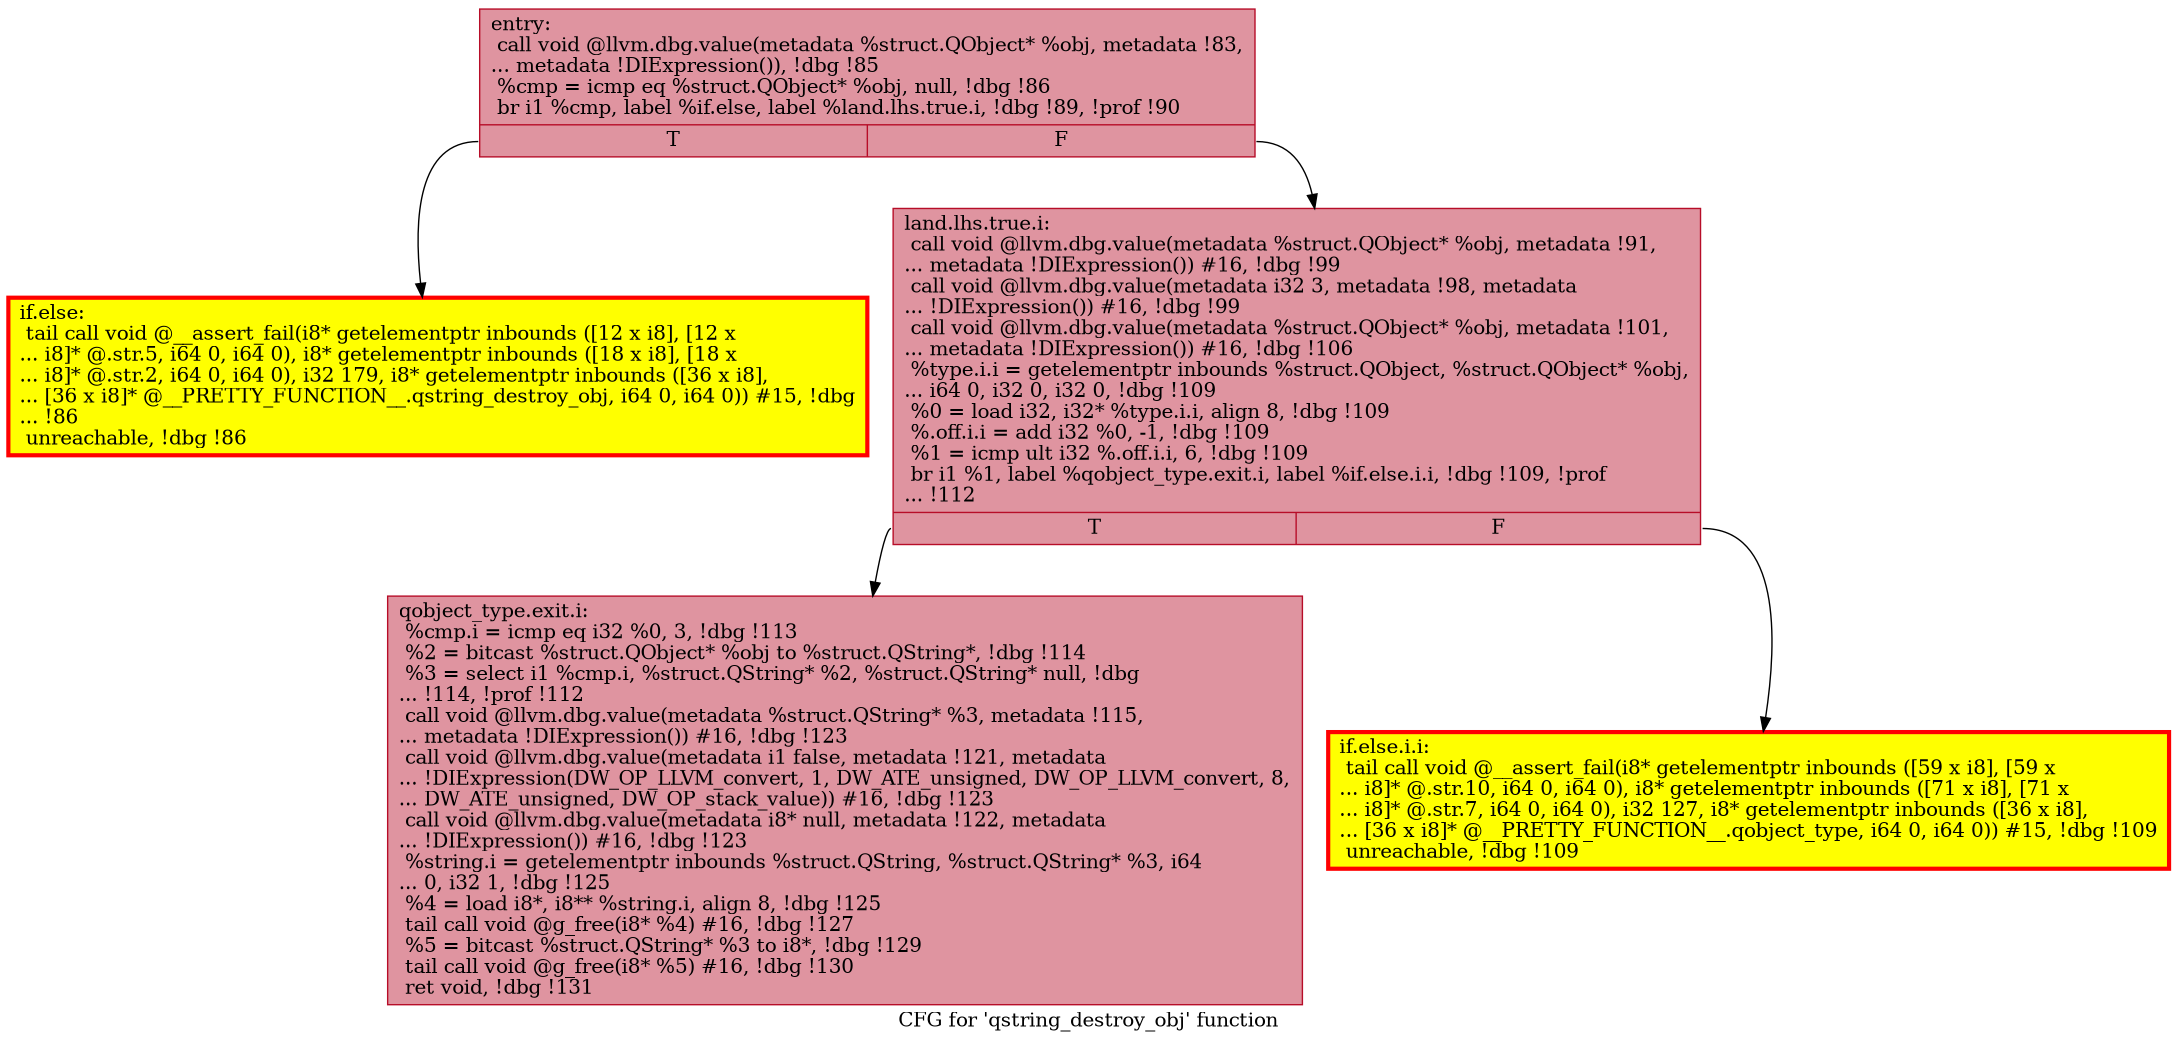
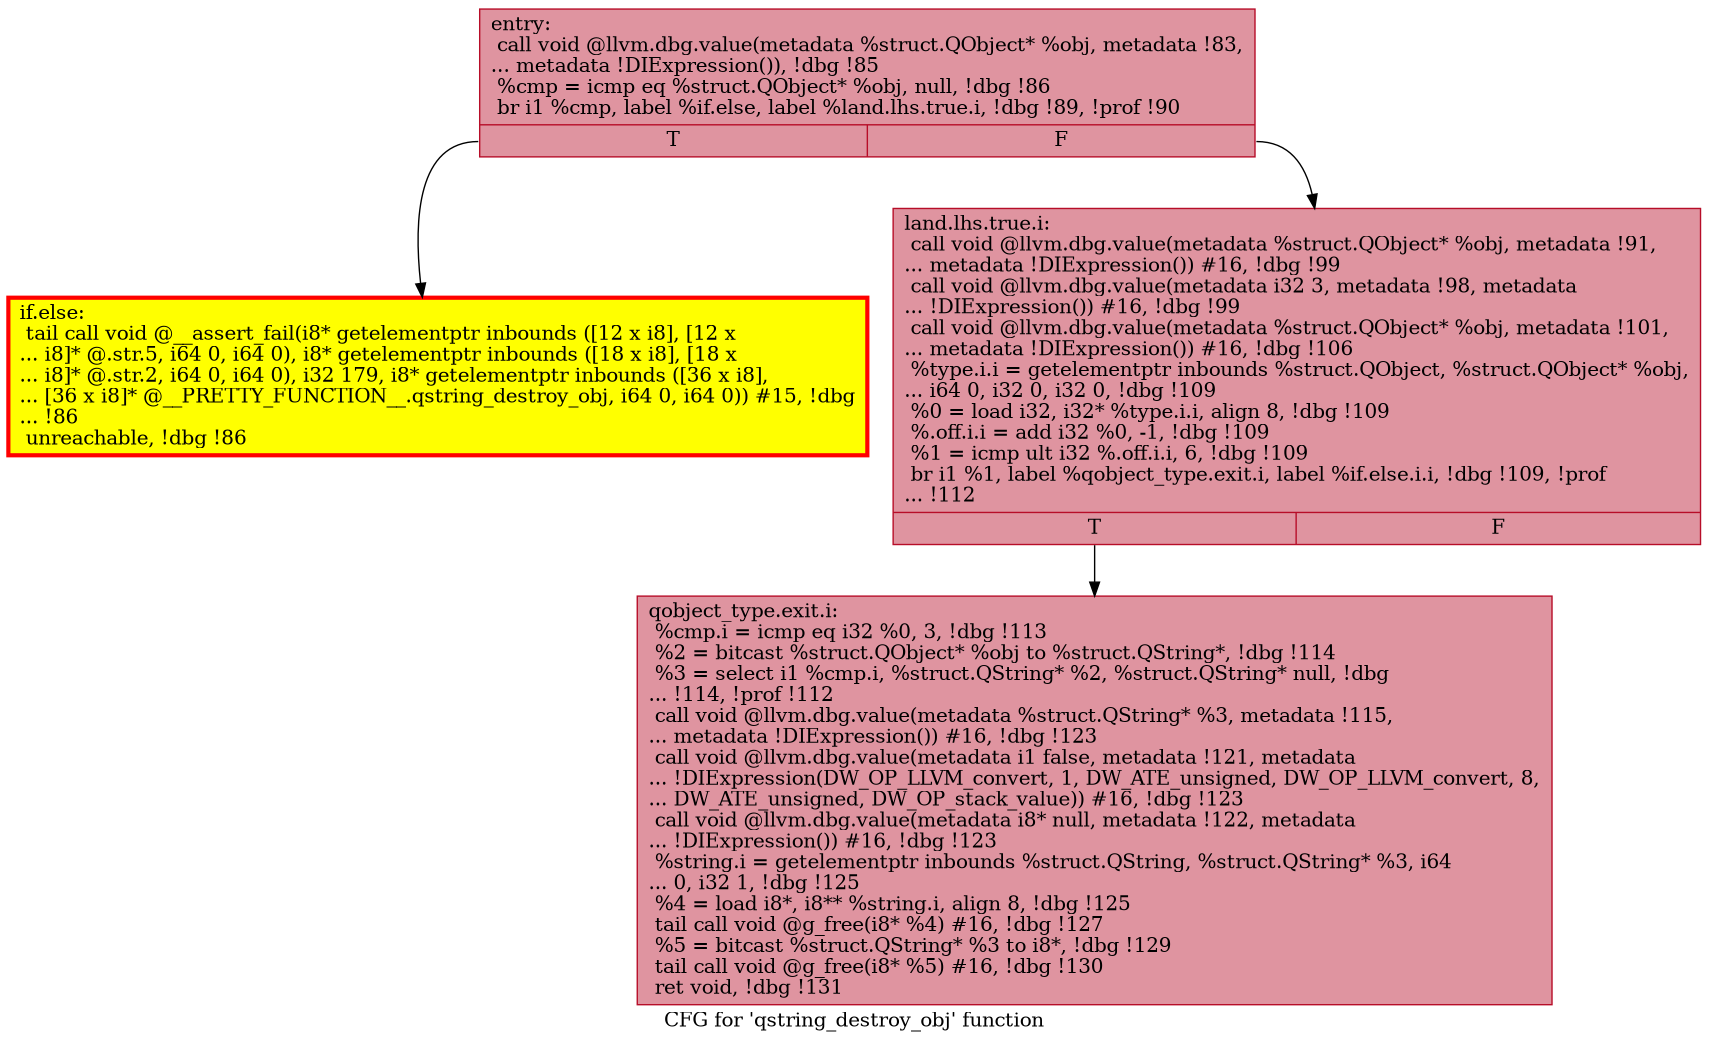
node "if.else.i.i:": removed
